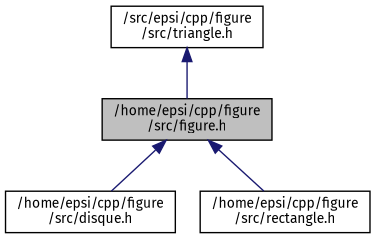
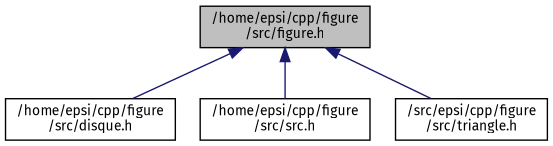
edge "/home/epsi/cpp/figure /src/figure.h" -> "/src/epsi/cpp/figure /src/triangle.h": reversed
node "/home/epsi/cpp/figure /src/rectangle.h": label "/home/epsi/cpp/figure /src/rectangle.h" -> "/home/epsi/cpp/figure /src/src.h"
